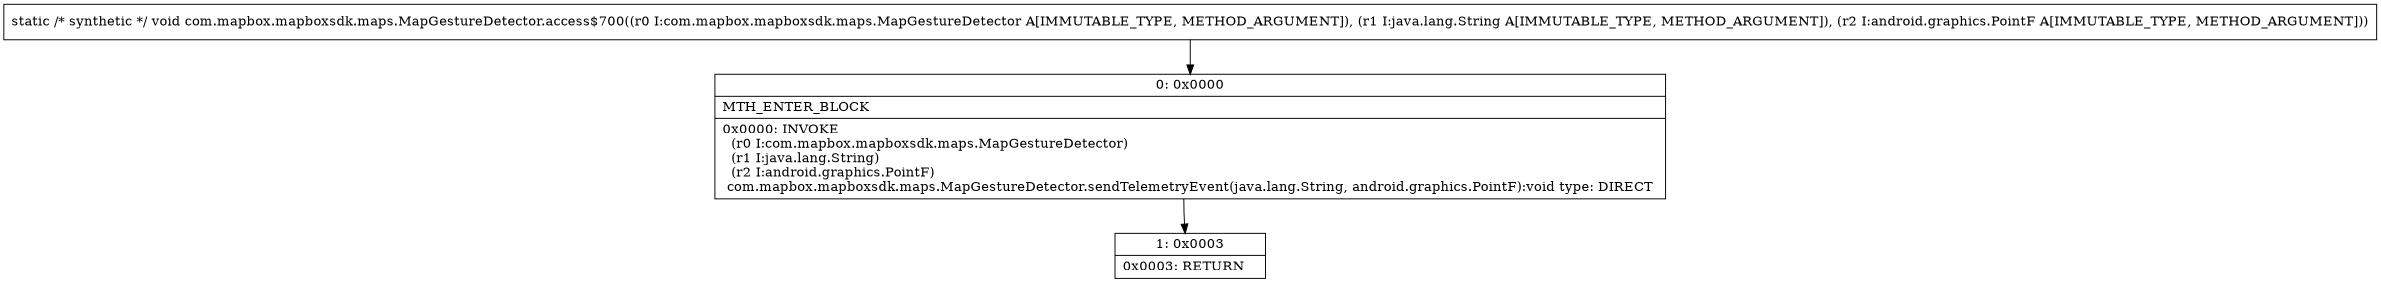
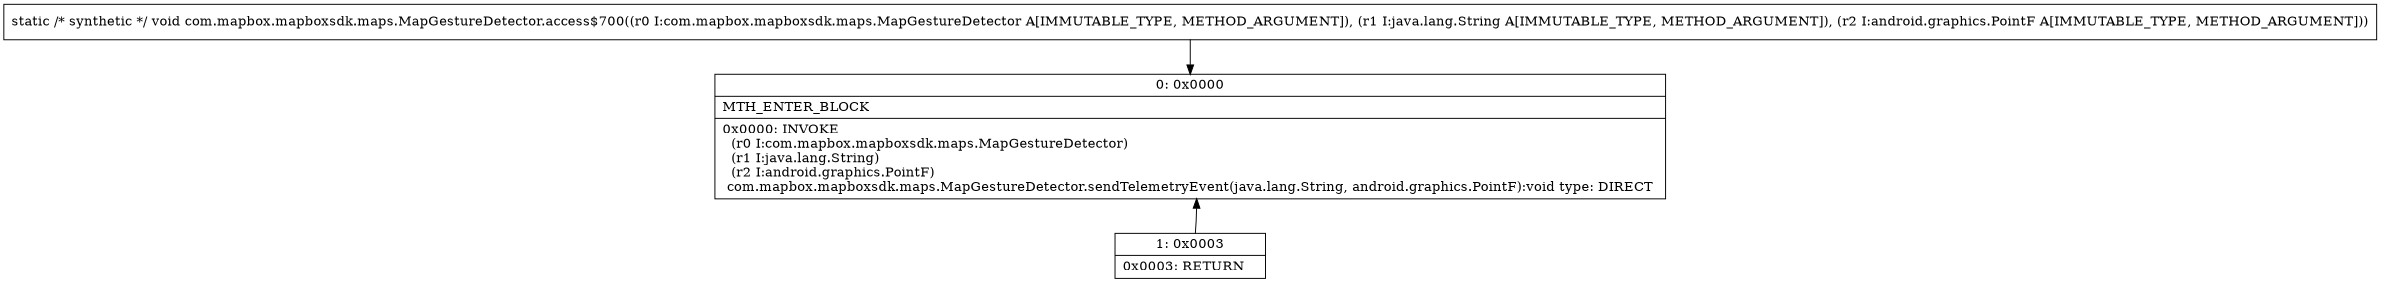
edge "0: 0x0000" -> "1: 0x0003": reversed
